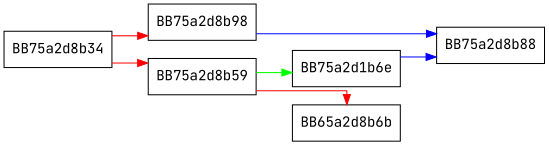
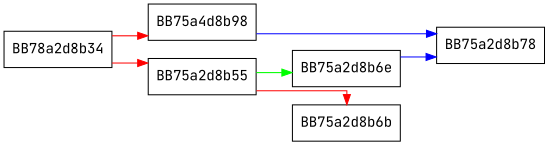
node "BB75a2d8b98": label "BB75a2d8b98" -> "BB75a4d8b98"
node "BB75a2d8b88": label "BB75a2d8b88" -> "BB75a2d8b78"
node "BB75a2d8b34": label "BB75a2d8b34" -> "BB78a2d8b34"
node "BB75a2d1b6e": label "BB75a2d1b6e" -> "BB75a2d8b6e"
node "BB75a2d8b59": label "BB75a2d8b59" -> "BB75a2d8b55"
node "BB65a2d8b6b": label "BB65a2d8b6b" -> "BB75a2d8b6b"
